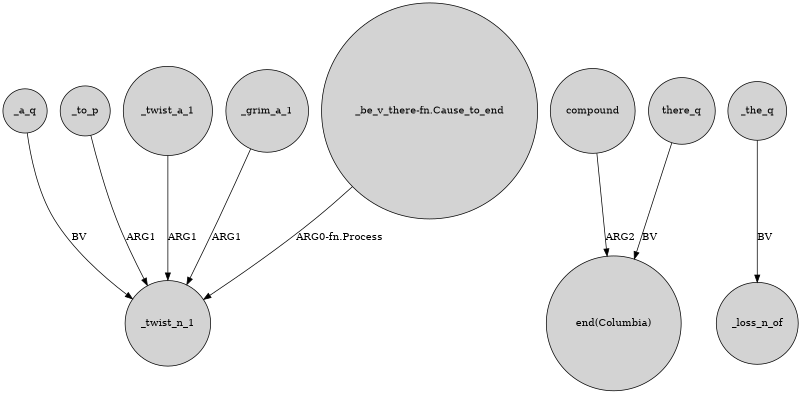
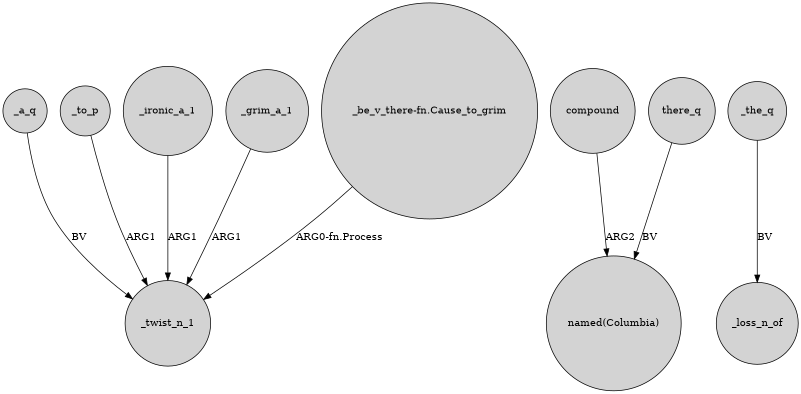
node "_twist_a_1": label "_twist_a_1" -> "_ironic_a_1"
node "_be_v_there-fn.Cause_to_end": label "_be_v_there-fn.Cause_to_end" -> "_be_v_there-fn.Cause_to_grim"
node "end(Columbia)": label "end(Columbia)" -> "named(Columbia)"
